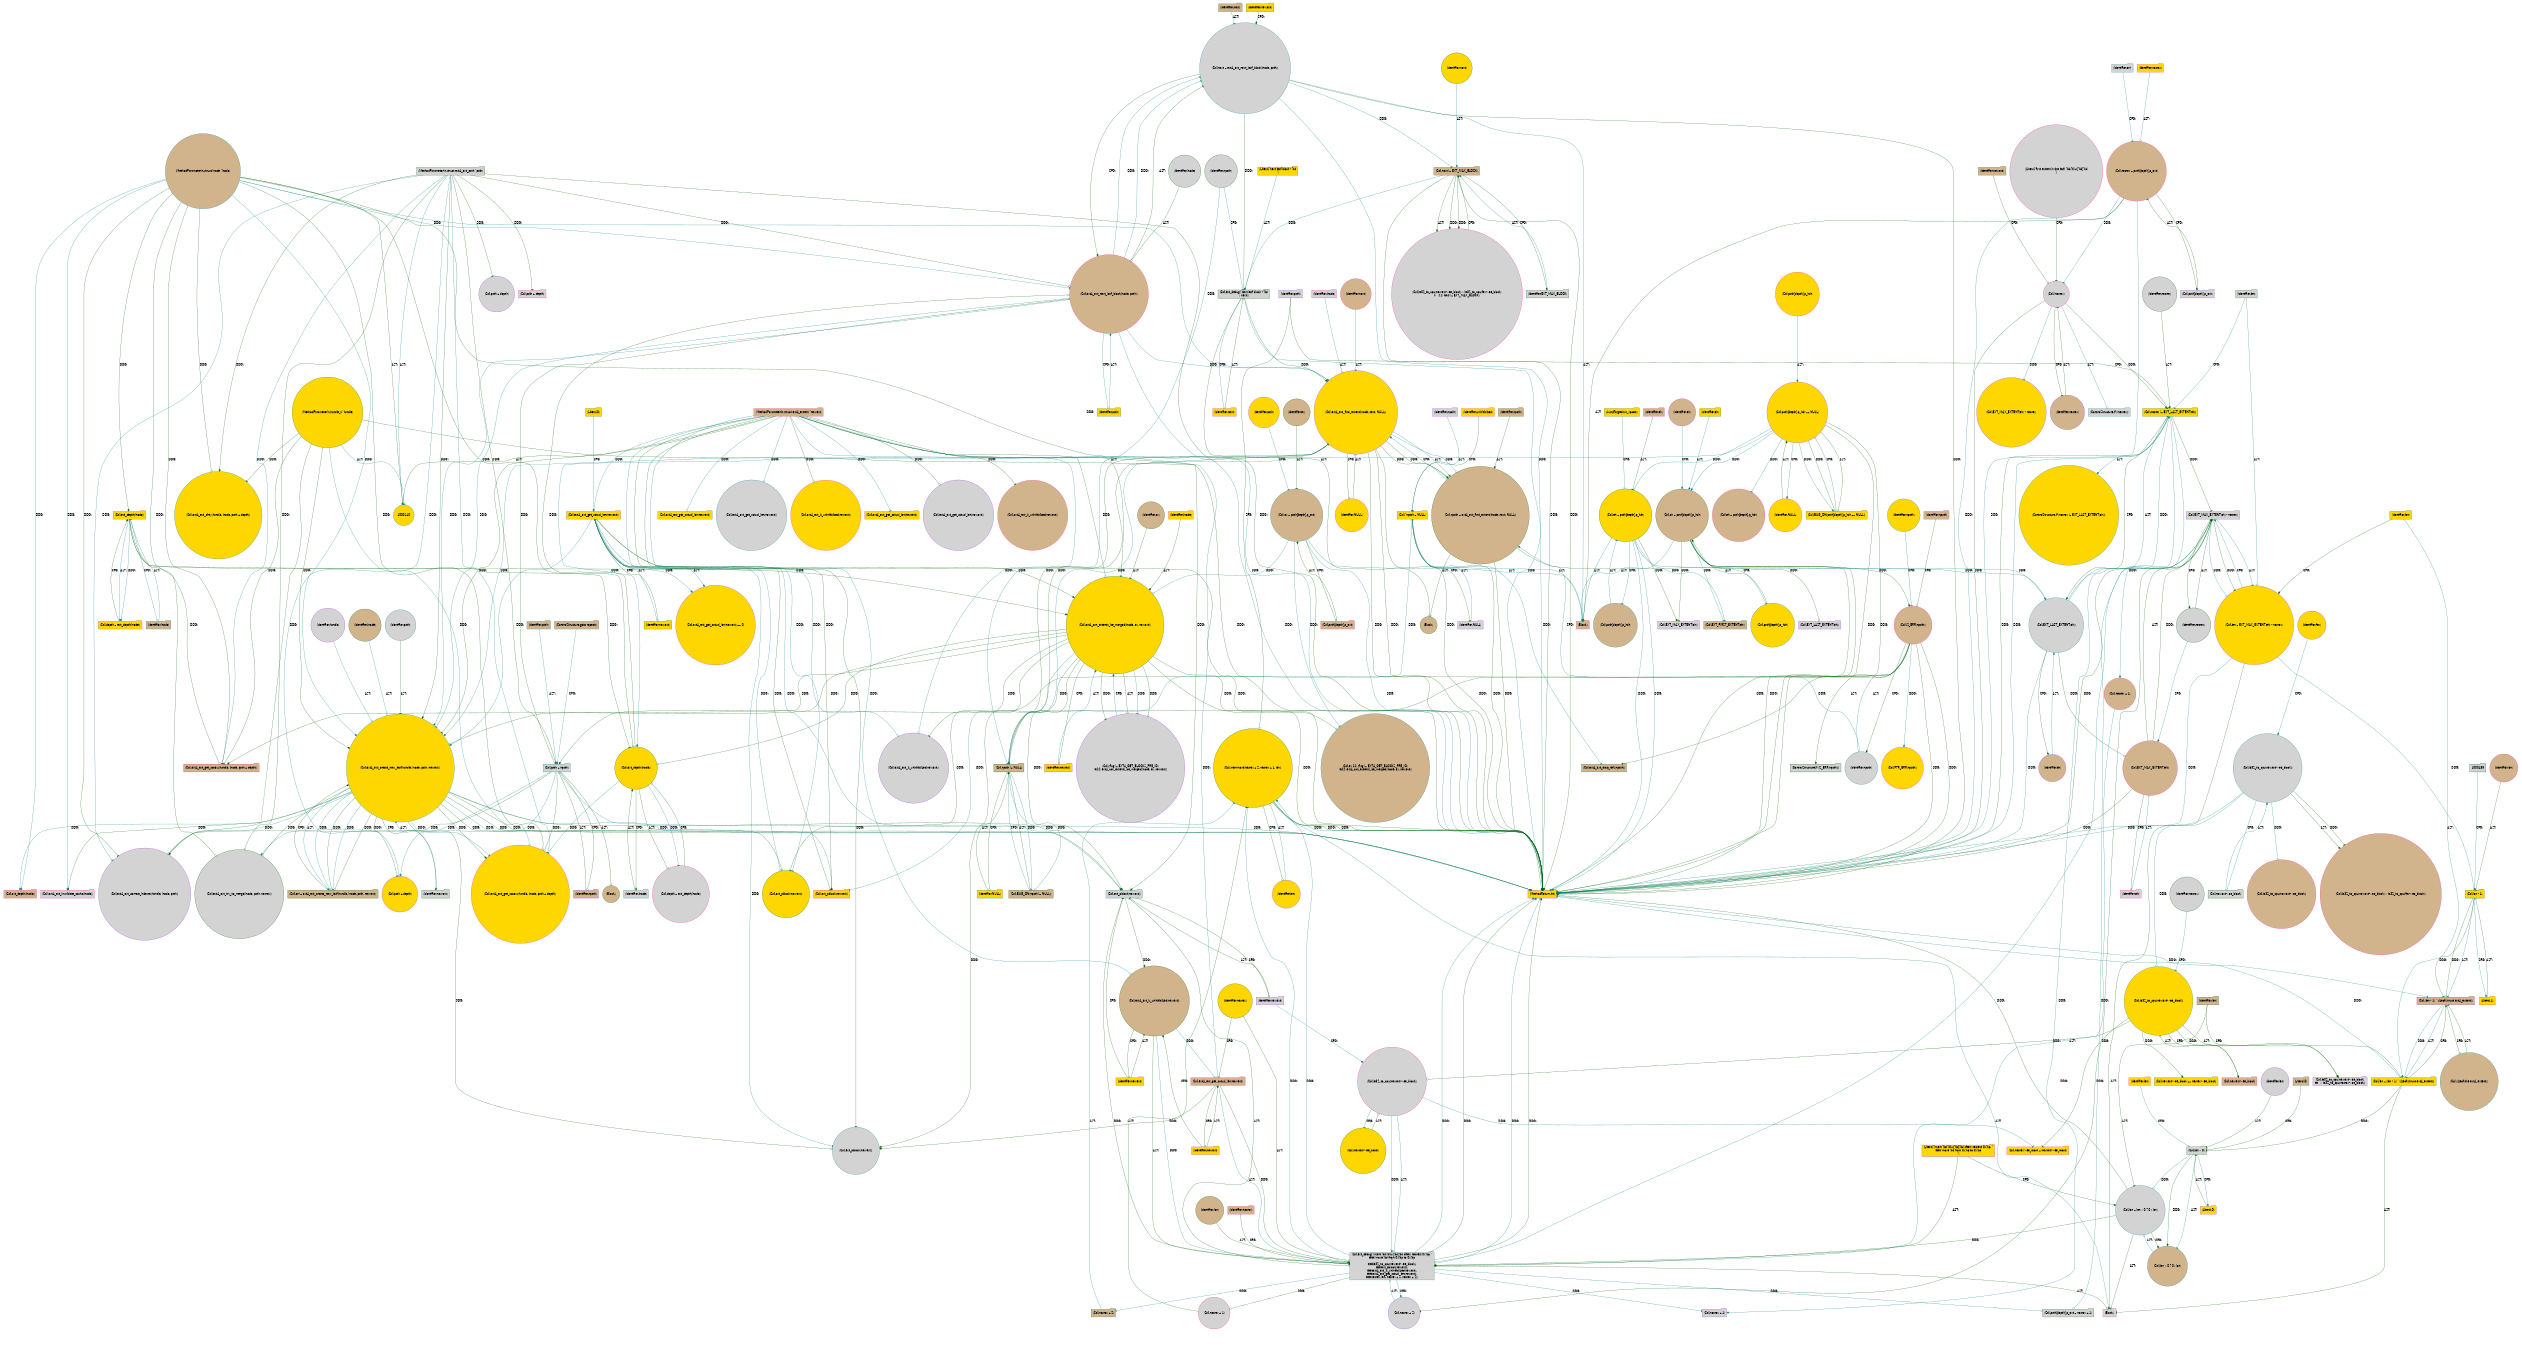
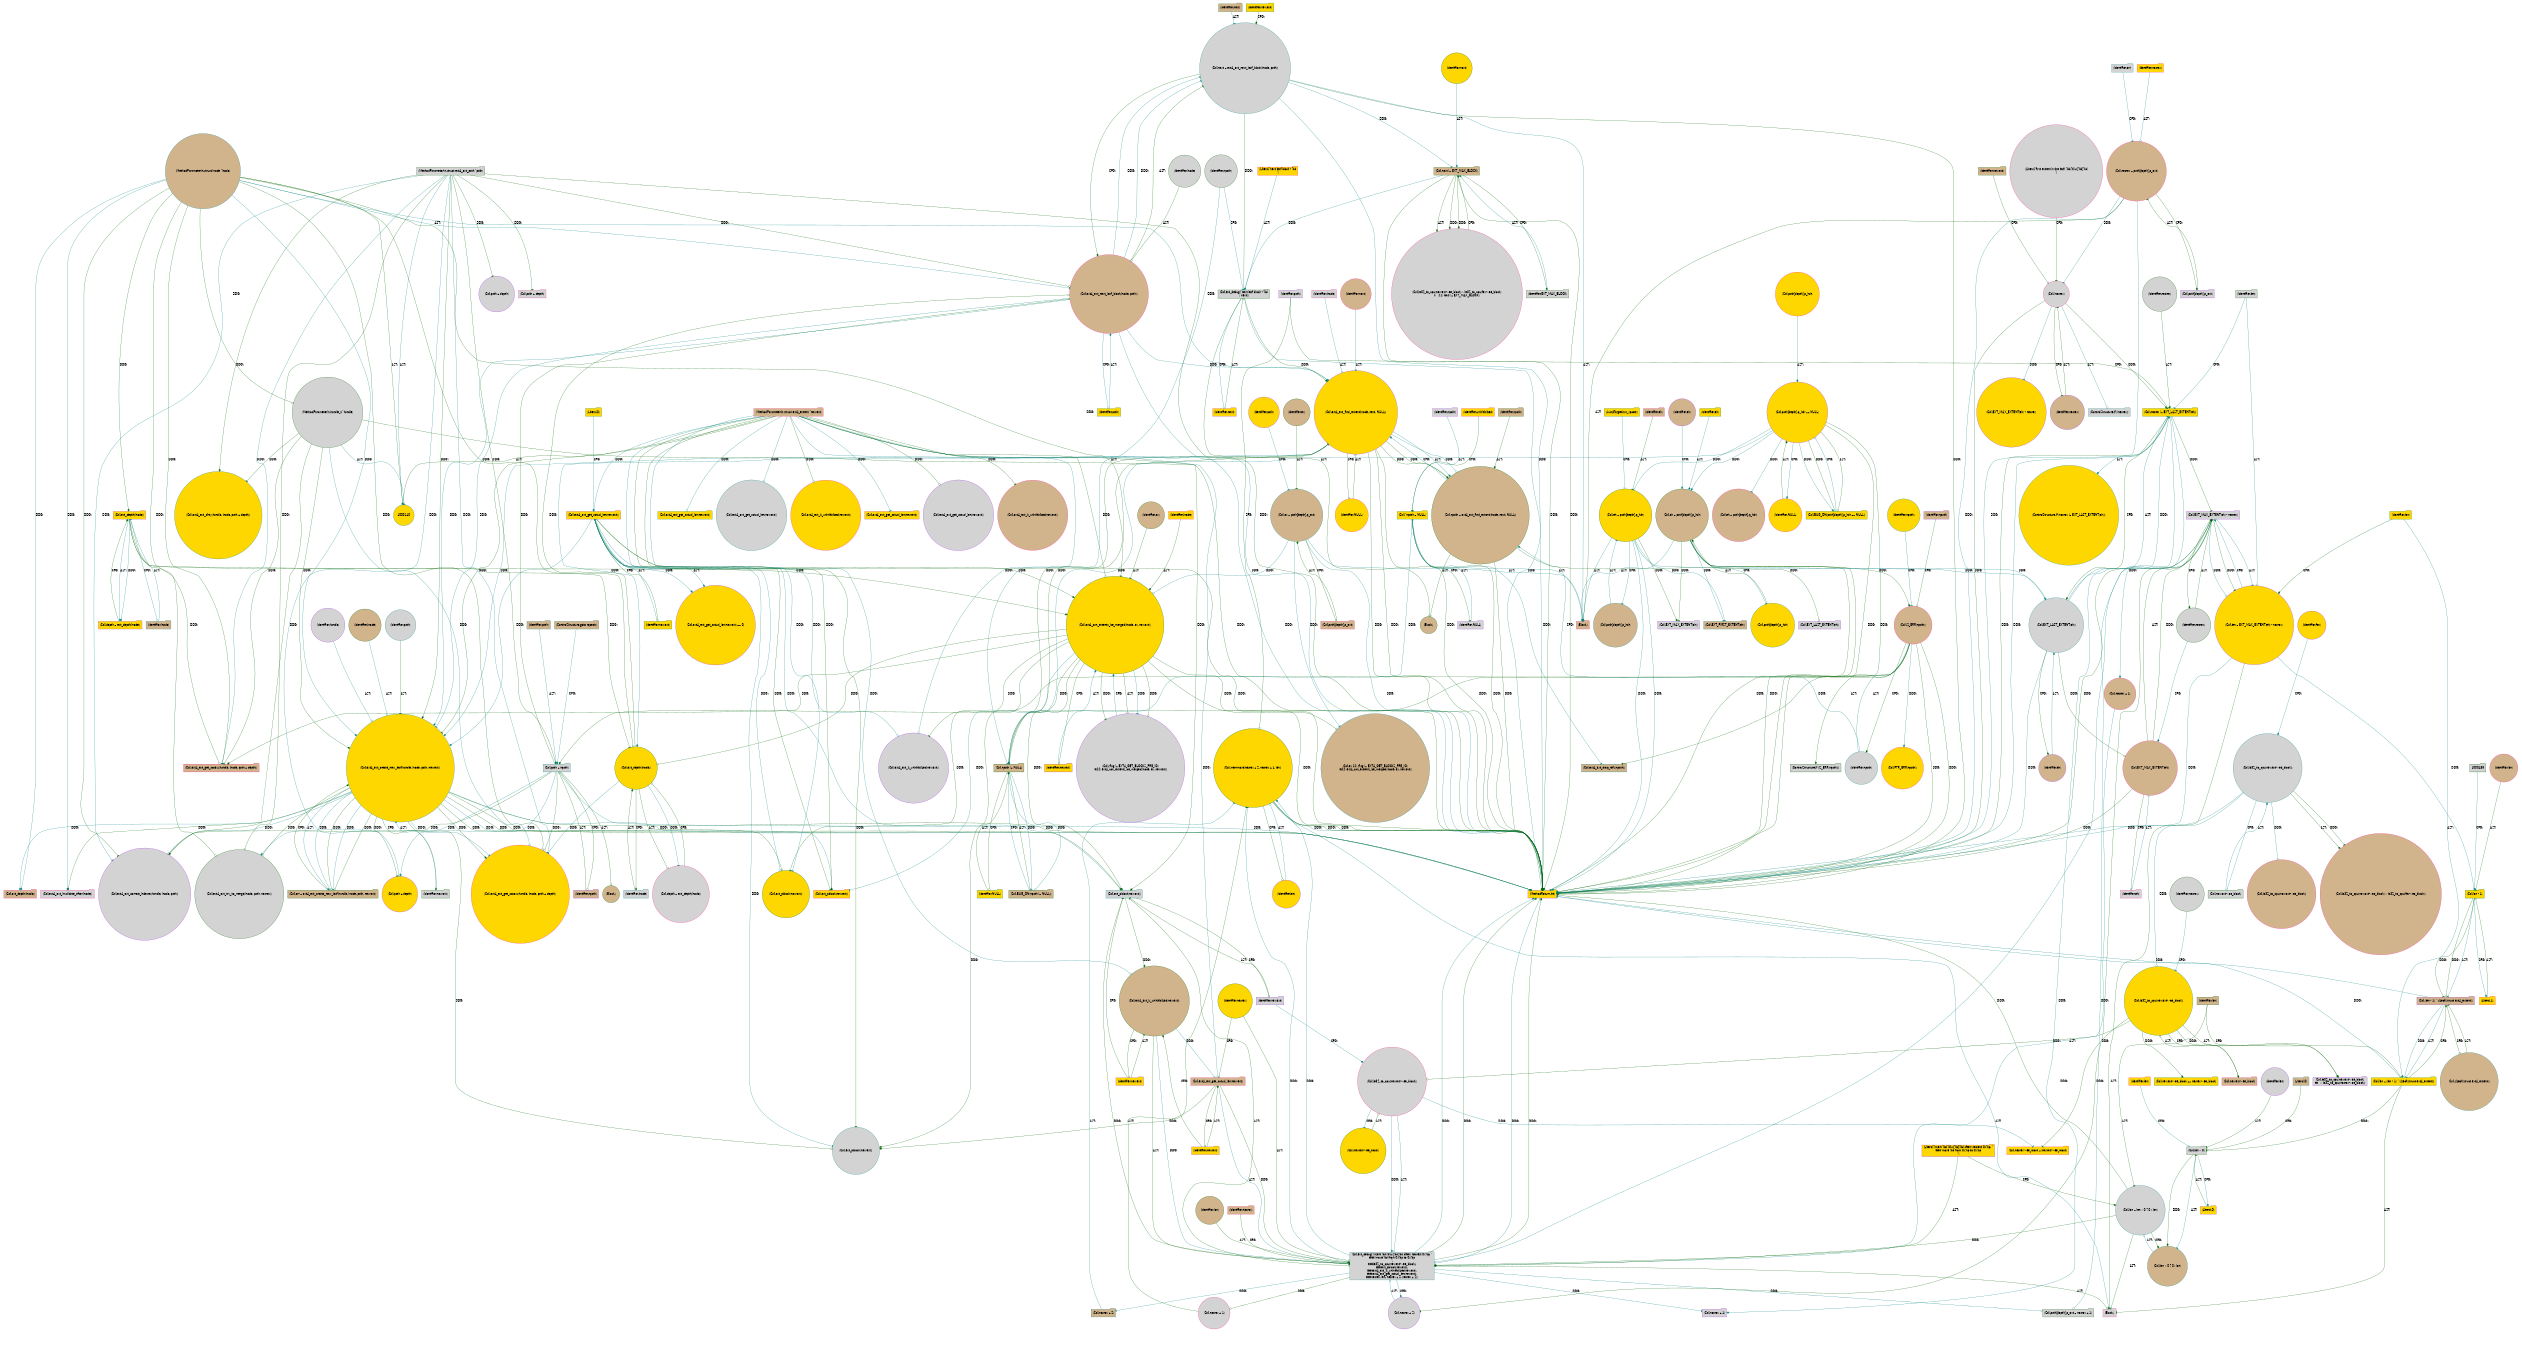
edge "(MethodParameterIn,struct inode *inode)" -> "(Call,ext4_ext_next_leaf_block(inode, path))": label "DDG: " -> "AST: "
edge "(MethodParameterIn,struct inode *inode)" -> "(Call,ext4_ext_dirty(handle, inode, path + depth))": now "(MethodParameterIn,struct inode *inode)" -> "(MethodParameterIn,handle_t *handle)"
node "(MethodParameterIn,handle_t *handle)": fillcolor gold -> lightgrey
edge "(Call,ext4_can_extents_be_merged(inode, ex, newext))" -> "(Call,ext4_ext_create_new_leaf(handle, inode, path, newext))": removed, label "DDG:"
node "(Call,ext4_ext_invalidate_cache(inode))": label "(Call,ext4_ext_invalidate_cache(inode))" -> "(Call,ext4_ext_invalidate_after(inode))"
edge "(MethodReturn,int)" -> "(Call,(len - 1) * sizeof(struct ext4_extent))": reversed
node "(Call,sizeof(the ext4_extent))": label "(Call,sizeof(the ext4_extent))" -> "(Call,sizeof(struct ext4_extent))"
edge "(Call,len < 0)" -> "(Call,len = len < 0 ? 0 : len)": removed, label "DDG:"
